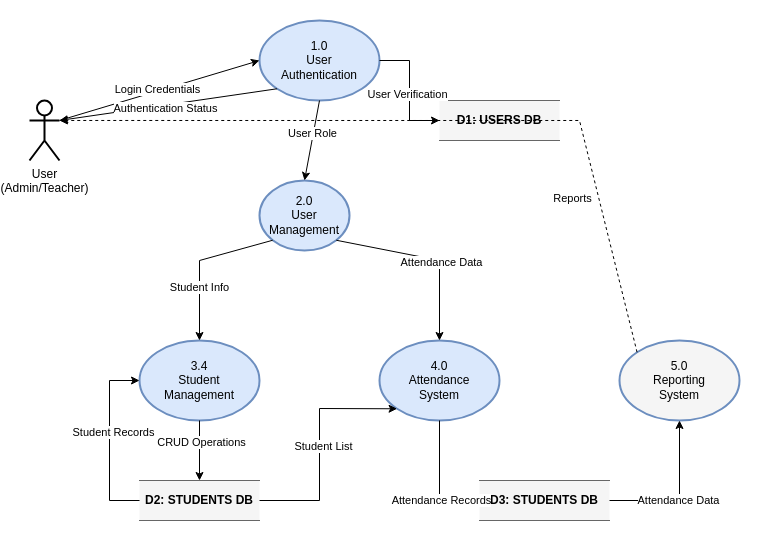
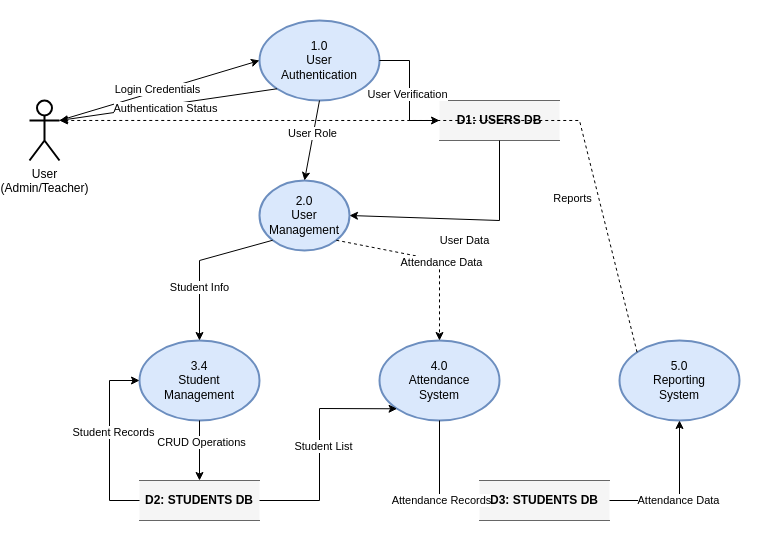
edge "D1: USERS DB" -> "2.0 User Management": added, label "User Data"
edge "2.0 User Management" -> "4.0 Attendance System": style solid -> dashed
node "5.0 Reporting System": fillcolor #f5f5f5 -> #dae8fc
